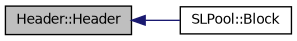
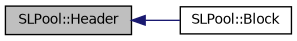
node "Header::Header": label "Header::Header" -> "SLPool::Header"
